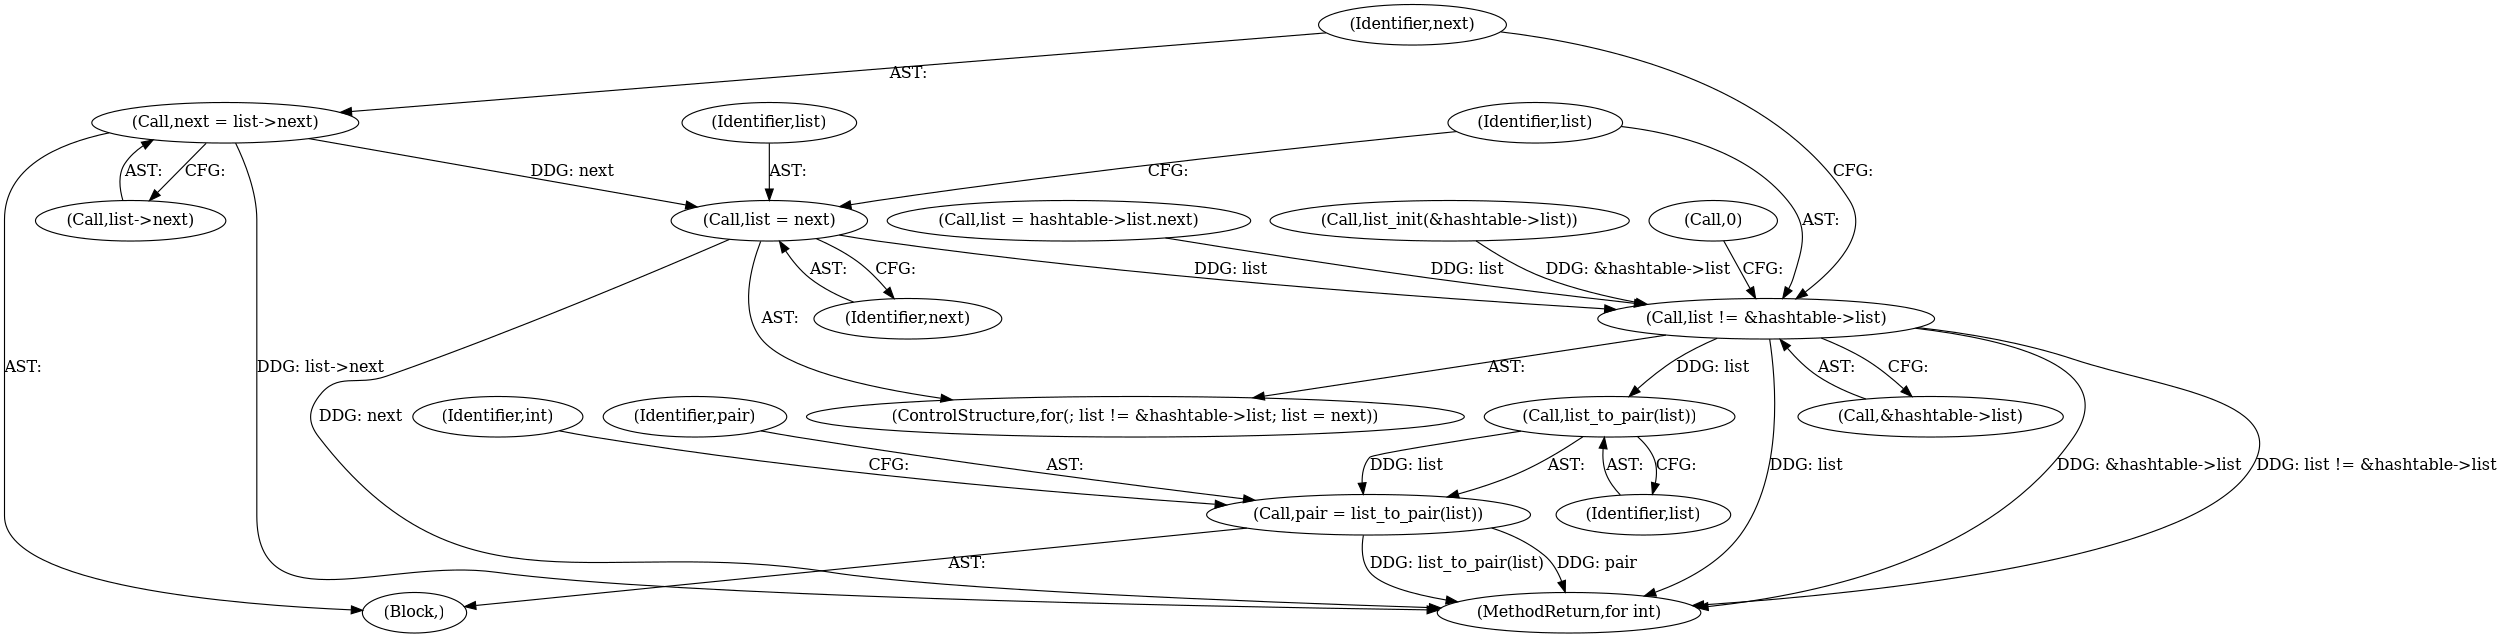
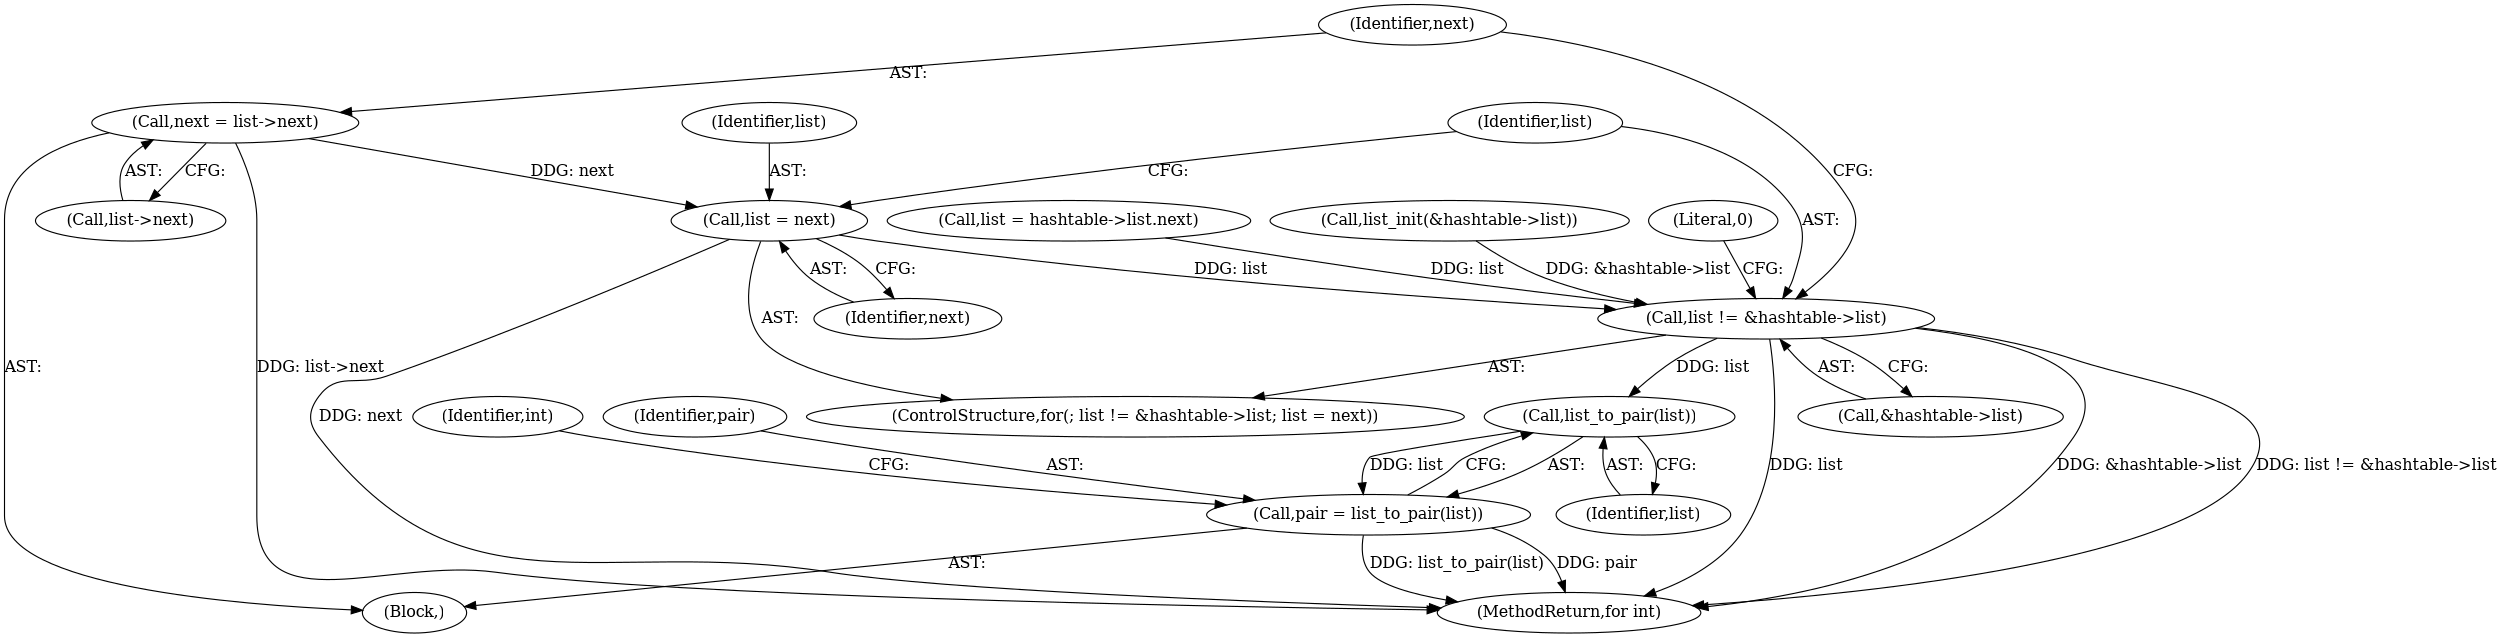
node "(Call,0)": label "(Call,0)" -> "(Literal,0)"
edge "(Call,pair = list_to_pair(list))" -> "(Call,list_to_pair(list))": added, label "CFG:"
